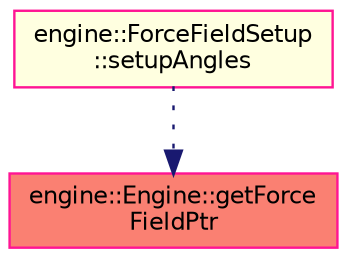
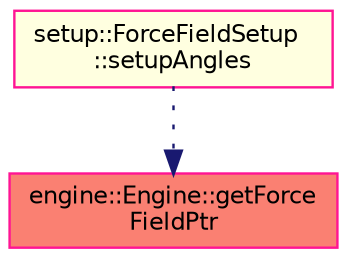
node "engine::ForceFieldSetup ::setupAngles": label "engine::ForceFieldSetup ::setupAngles" -> "setup::ForceFieldSetup ::setupAngles"
